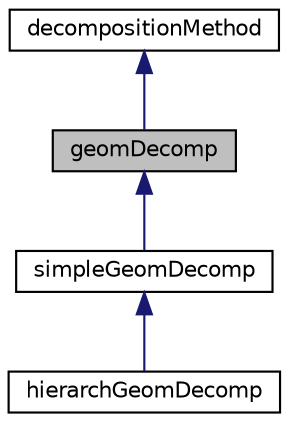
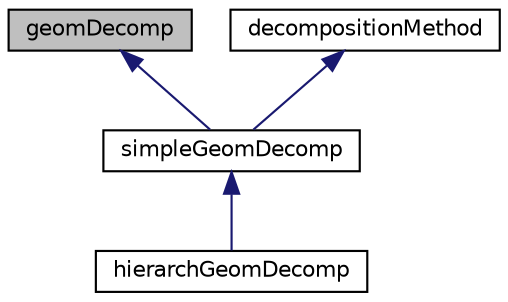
edge "geomDecomp" -> "decompositionMethod": now "simpleGeomDecomp" -> "decompositionMethod"
